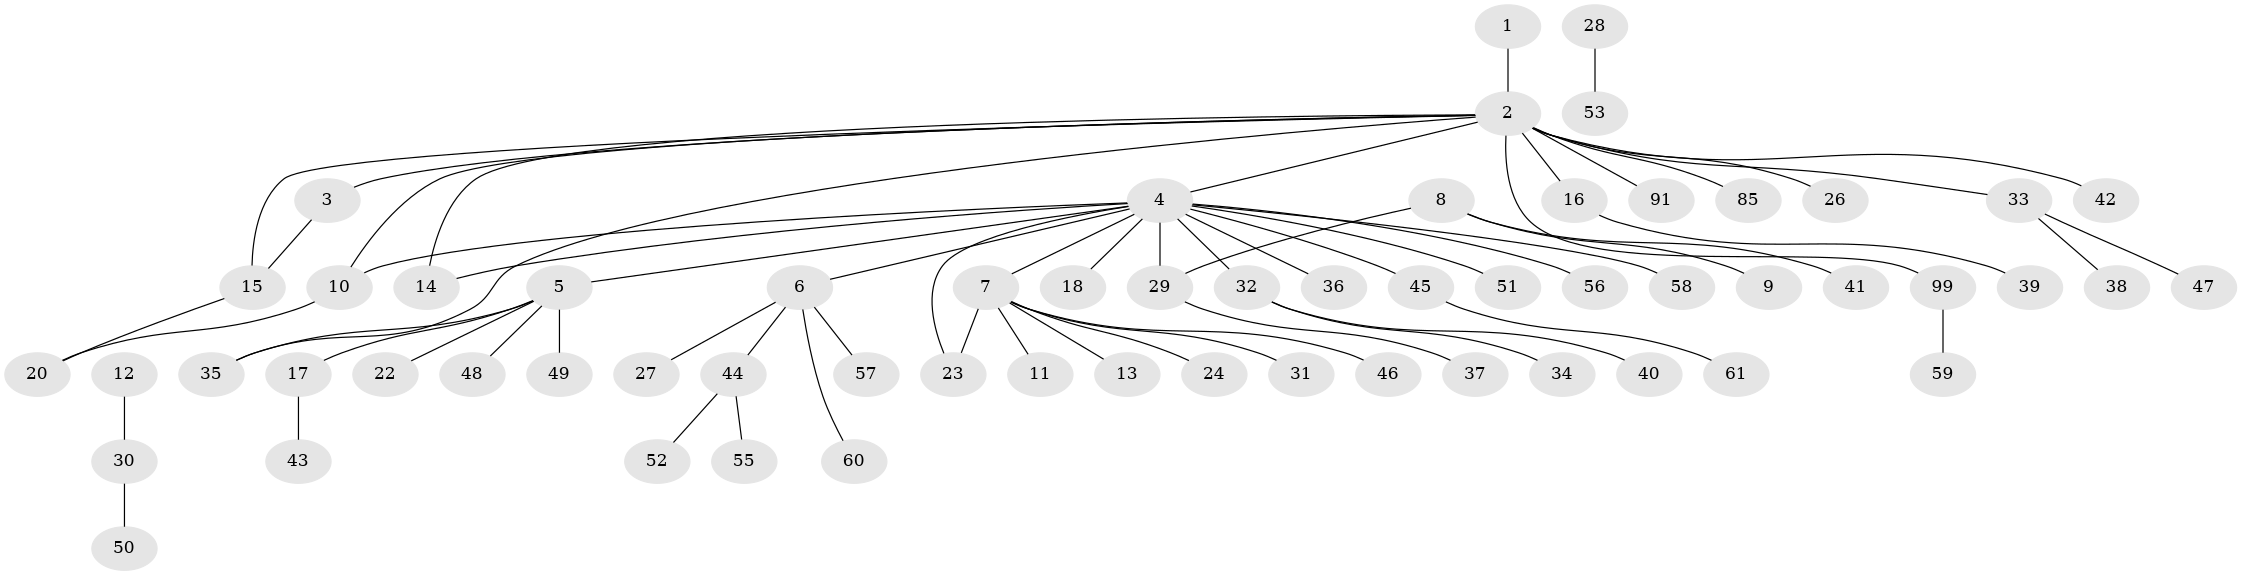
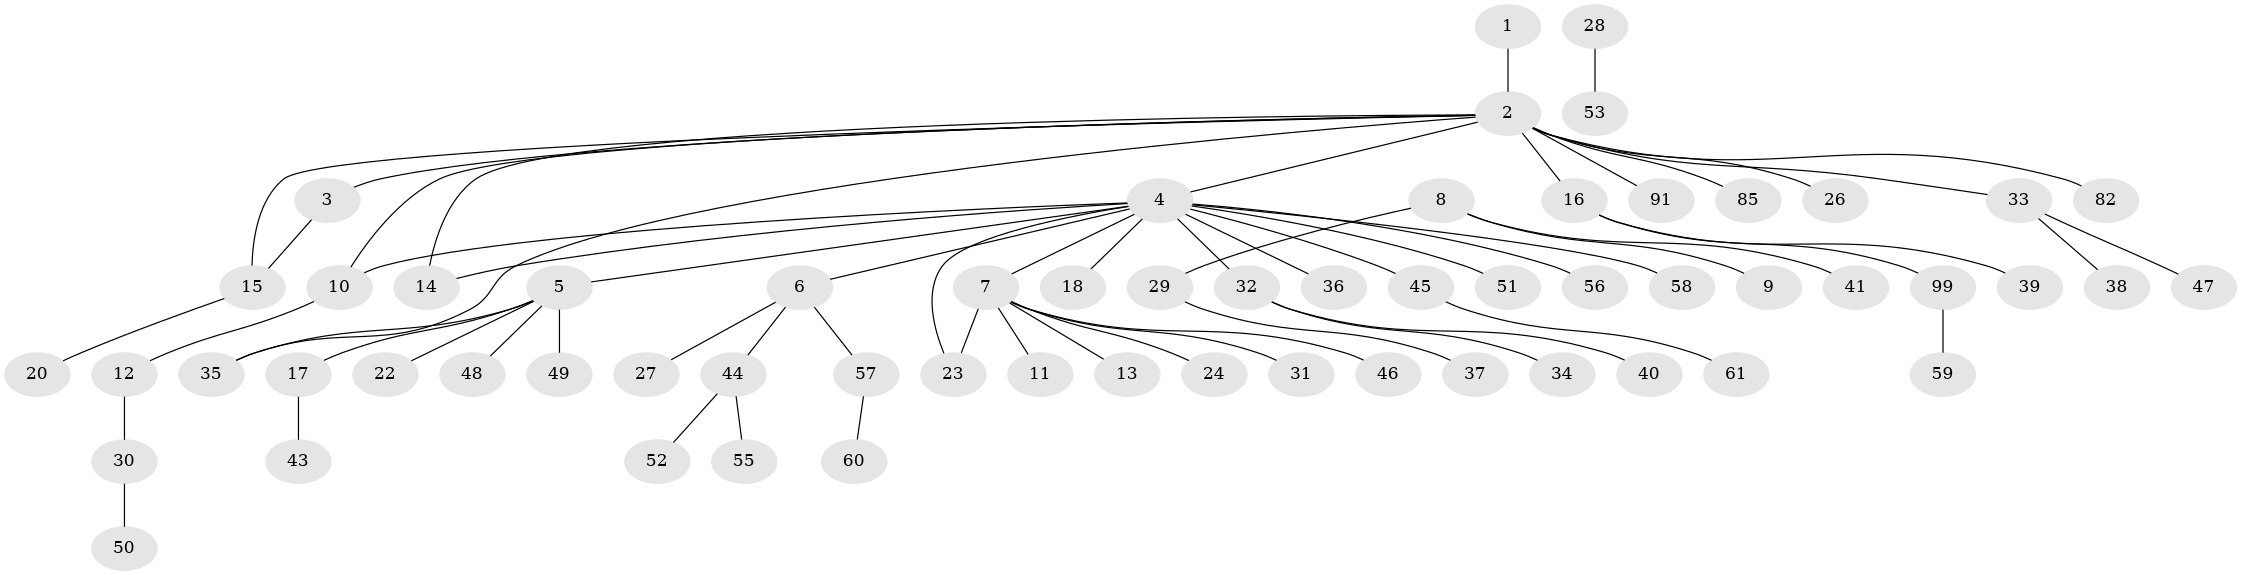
node "42": label "42" -> "82"
edge "4" -- "29": removed
edge "2" -- "99": now "16" -- "99"
edge "10" -- "20": now "10" -- "12"
edge "6" -- "60": now "57" -- "60"
